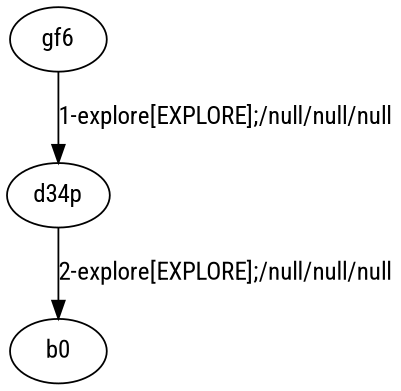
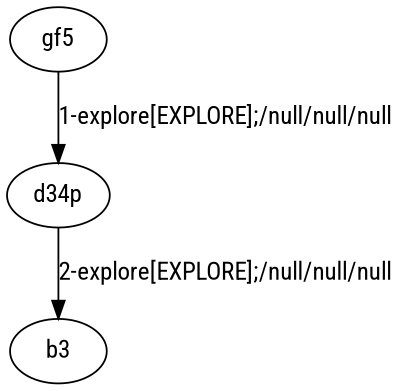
node "gf6": label "gf6" -> "gf5"
node "b0": label "b0" -> "b3"
